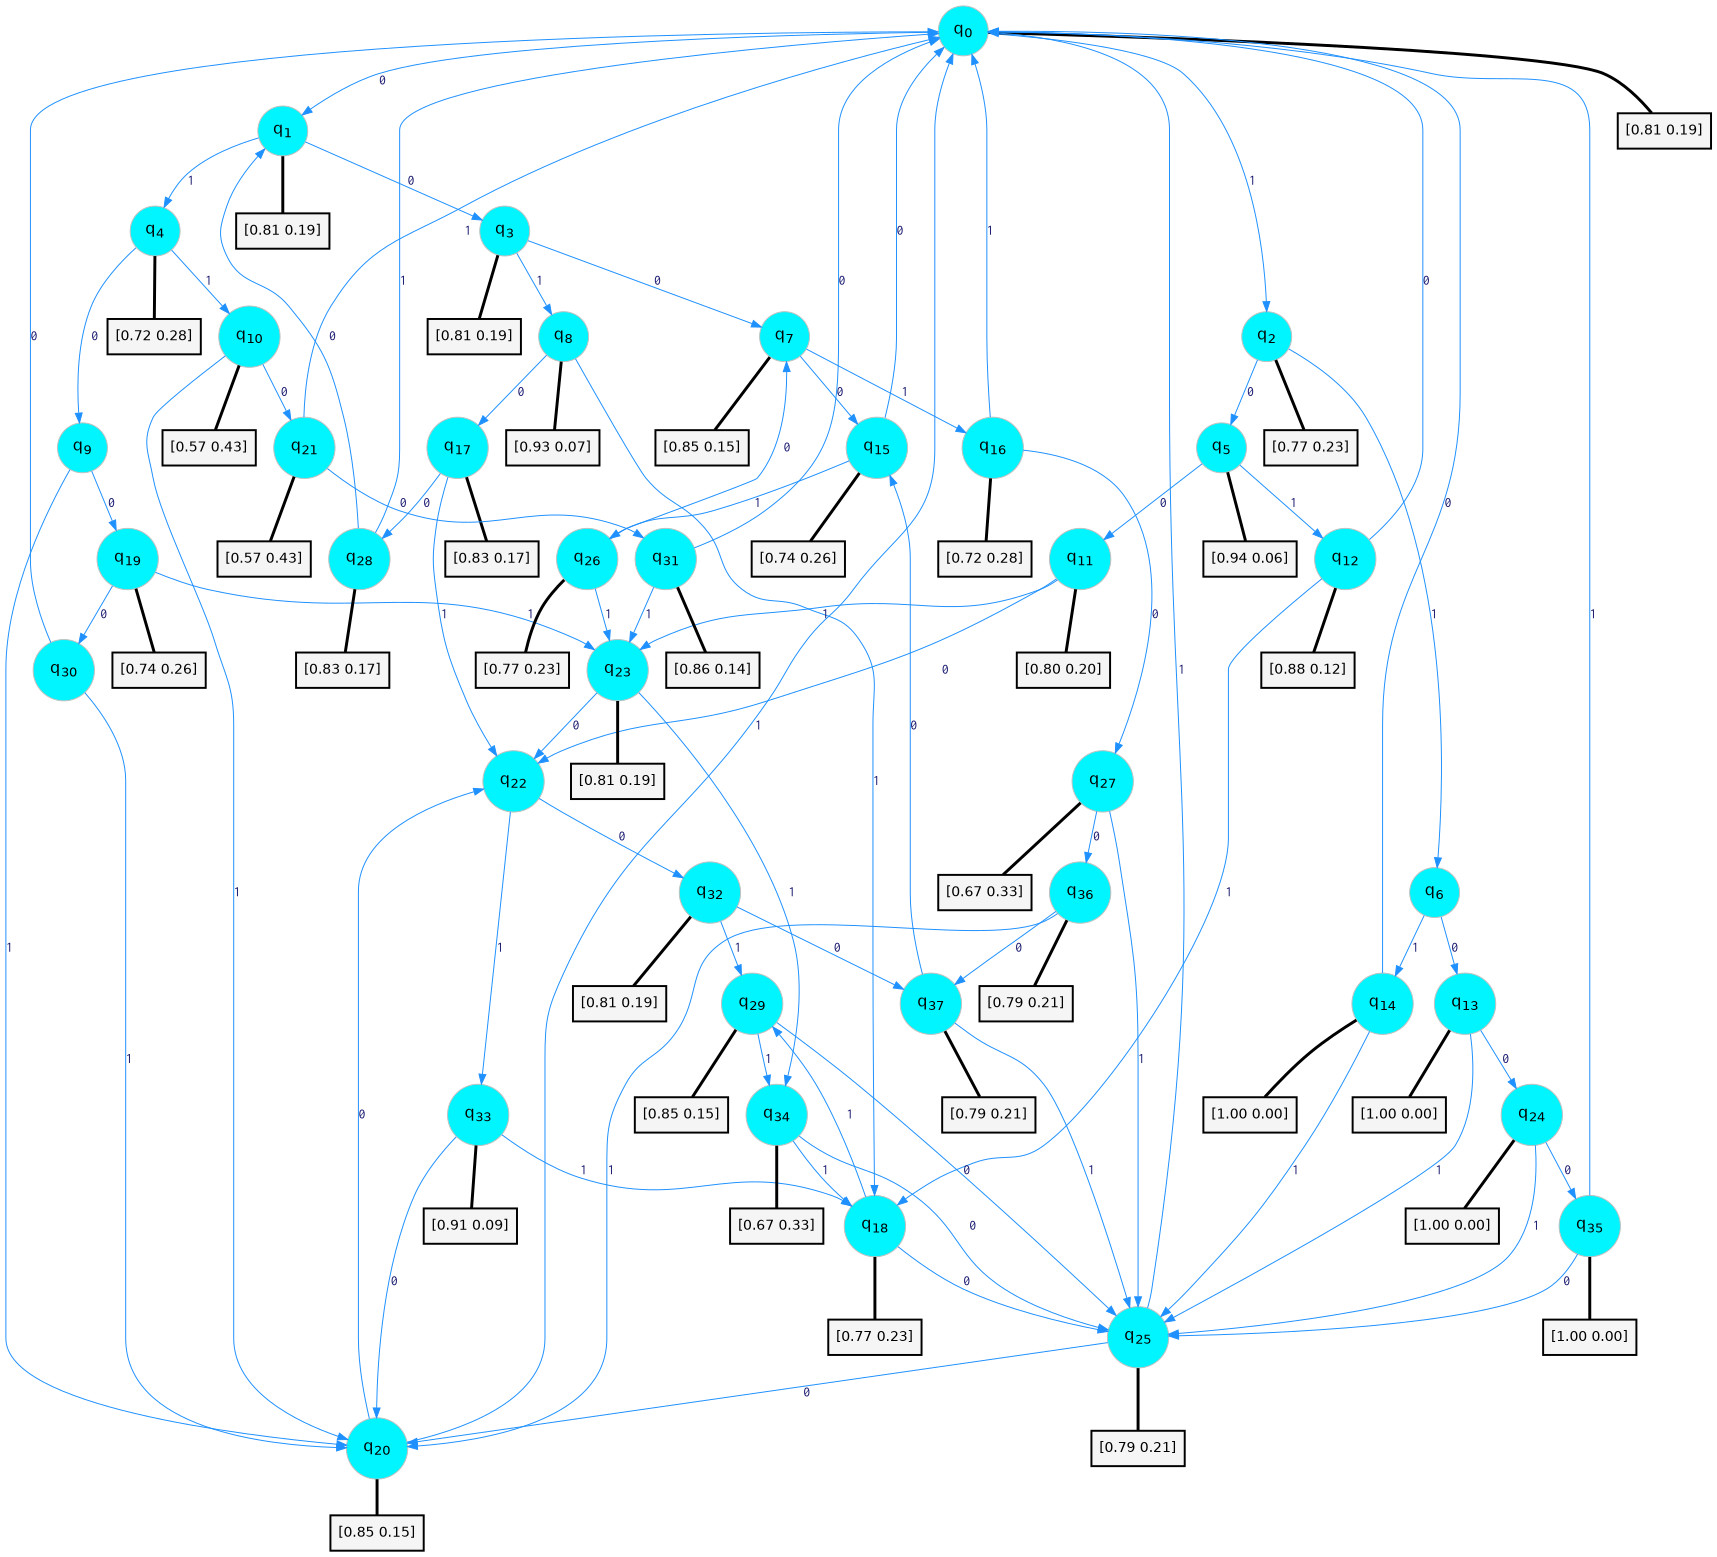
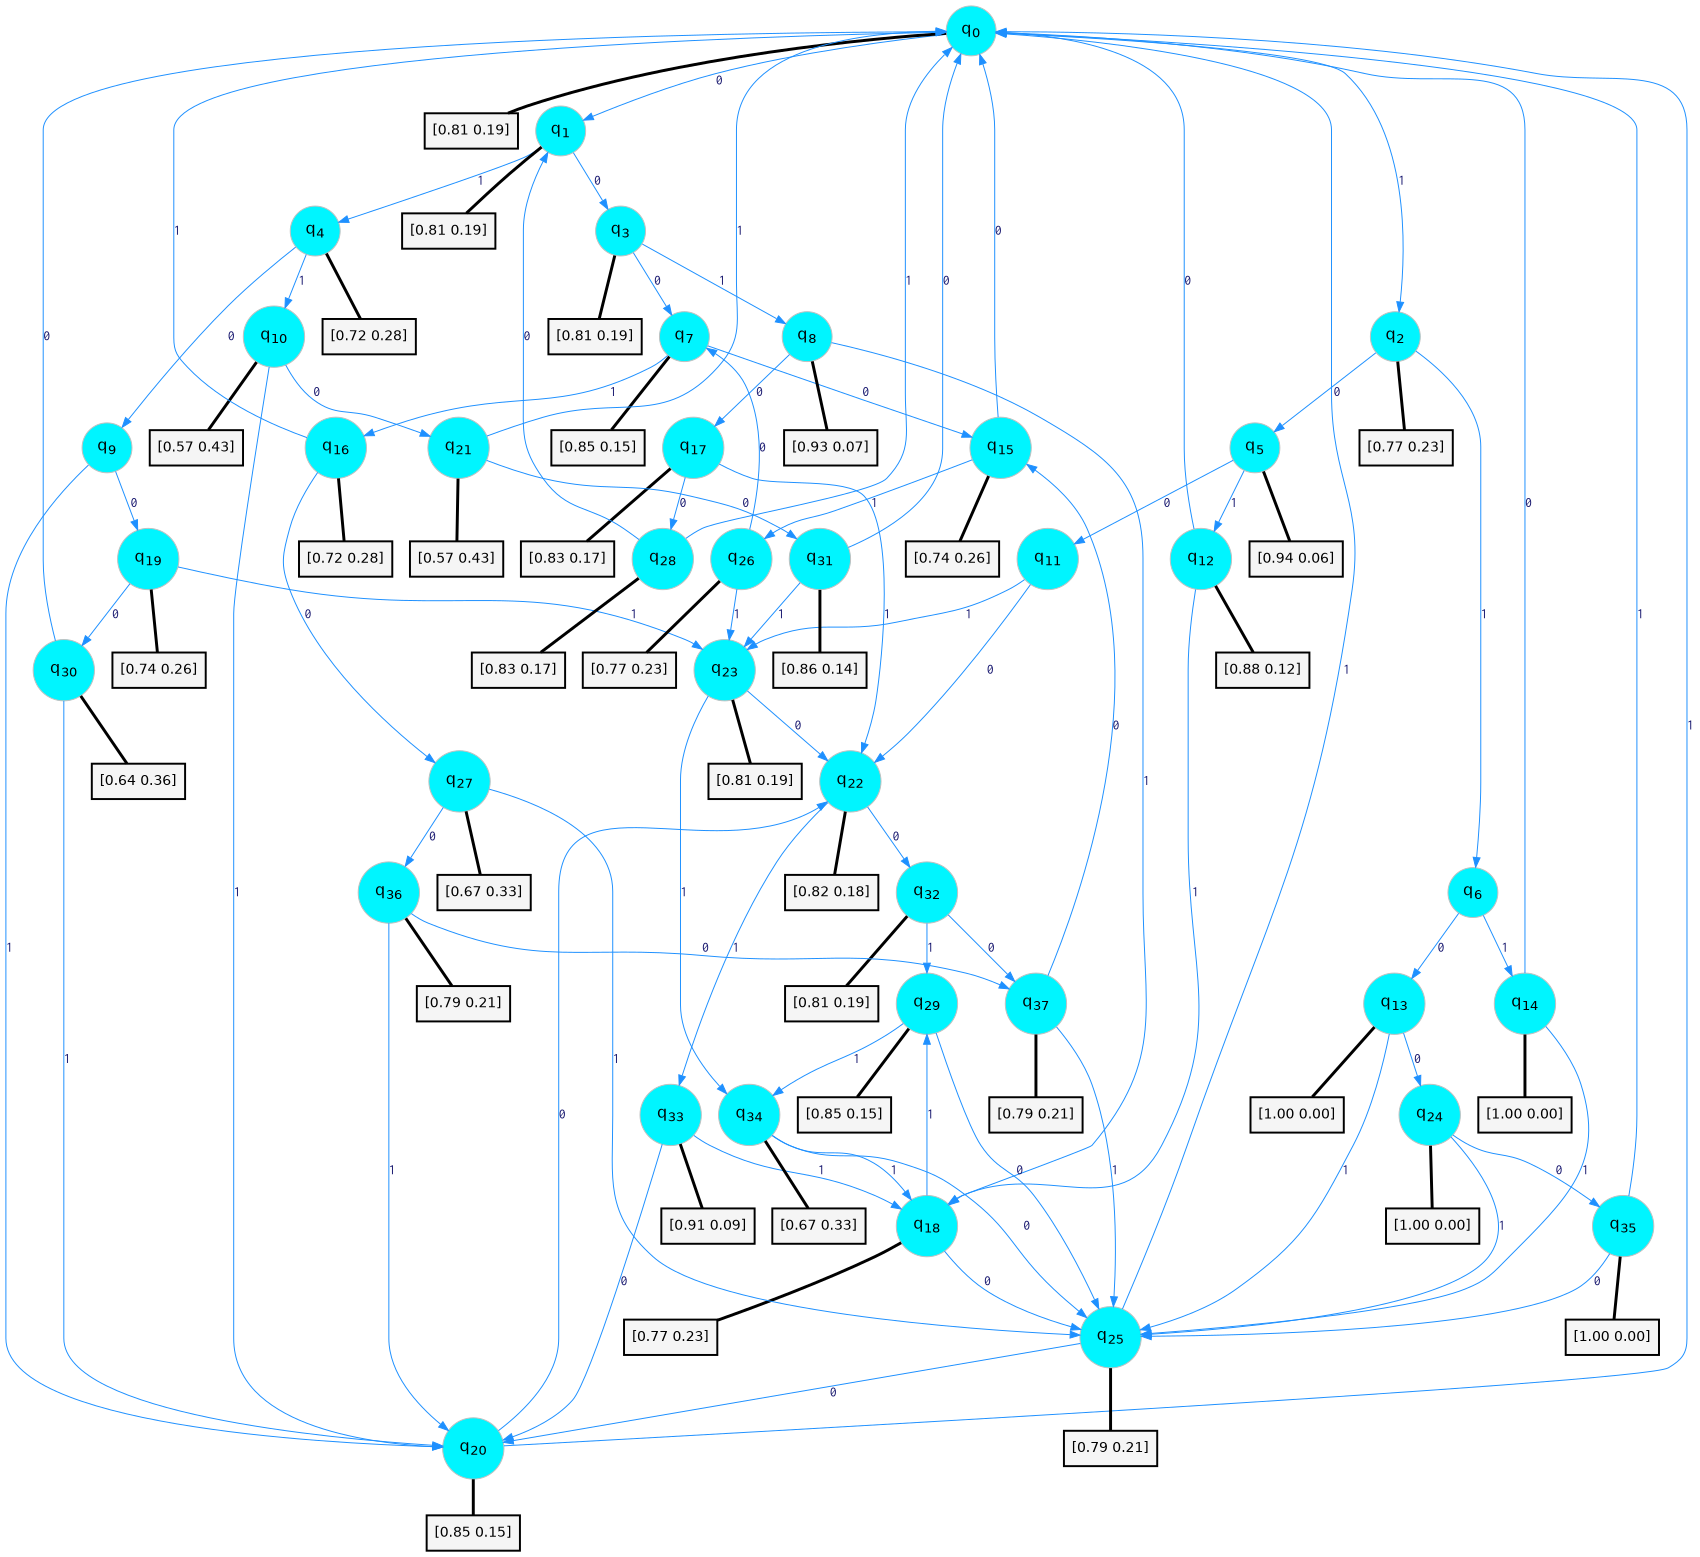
node "[0.80 0.20]": removed
node "[0.64 0.36]": added
node "[0.82 0.18]": added
